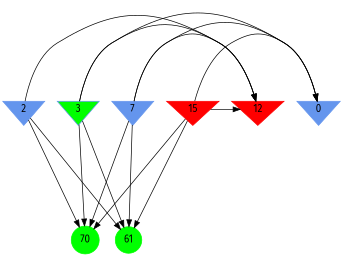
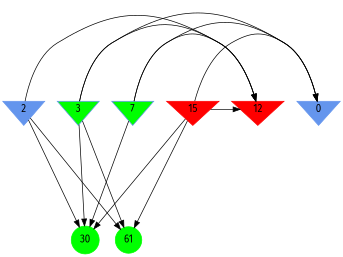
node "7": fillcolor cornflowerblue -> green
edge "7" -> "61": removed
node "70": label "70" -> "30"
